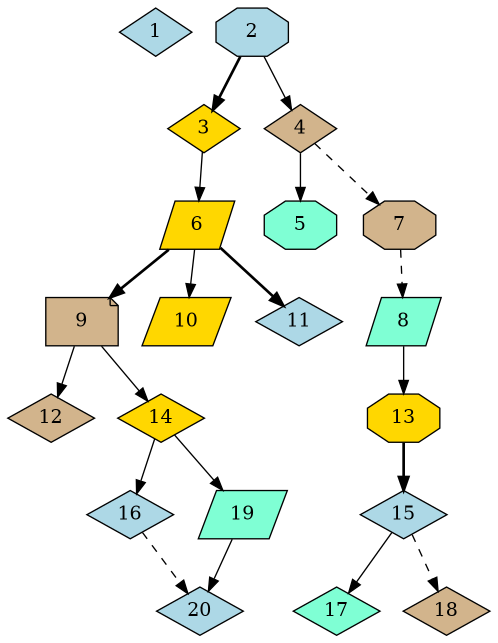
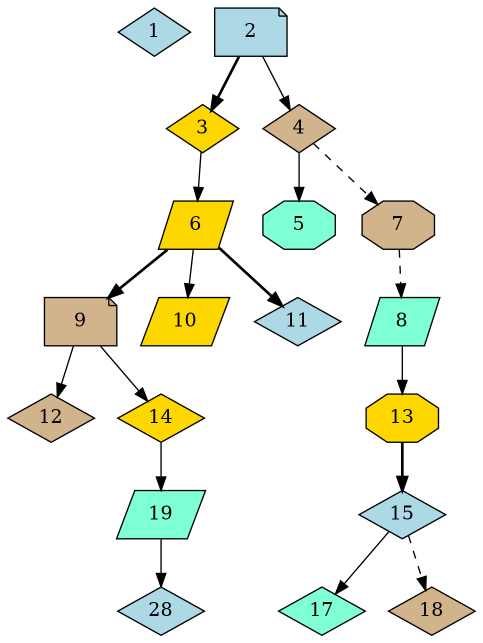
node "2": shape octagon -> note
node "16": removed
node "20": label "20" -> "28"
